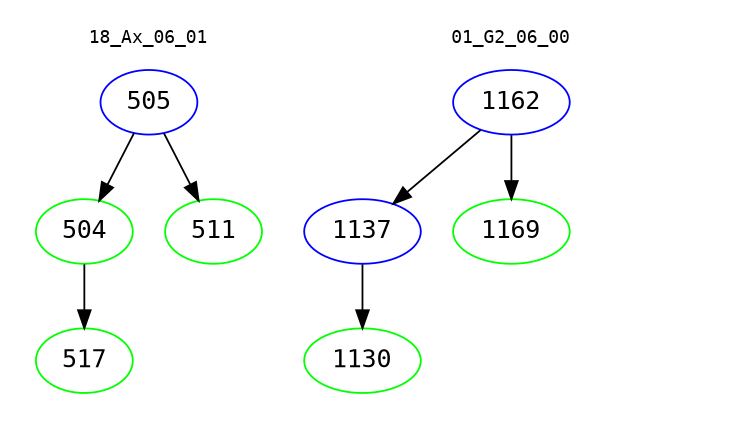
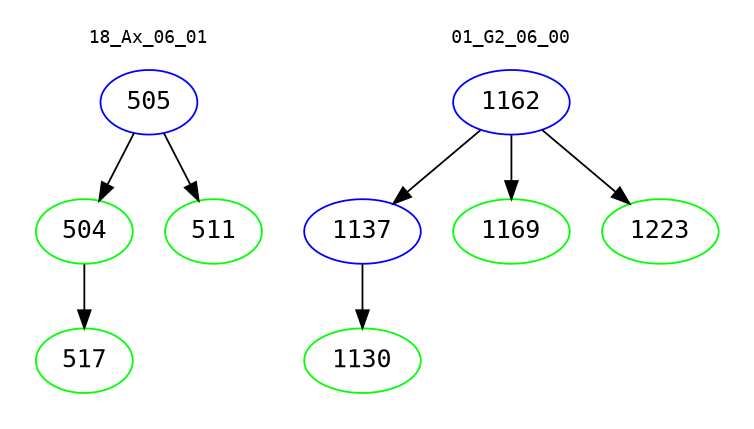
node "1223": added
